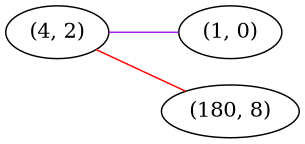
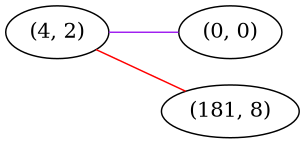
node "(1, 0)": label "(1, 0)" -> "(0, 0)"
node "(180, 8)": label "(180, 8)" -> "(181, 8)"
